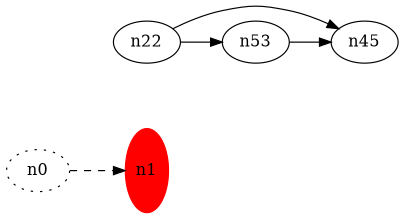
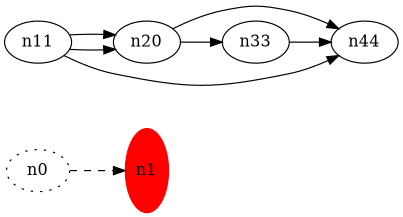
node "n11": added
node "n22": label "n22" -> "n20"
node "n53": label "n53" -> "n33"
node "n45": label "n45" -> "n44"
